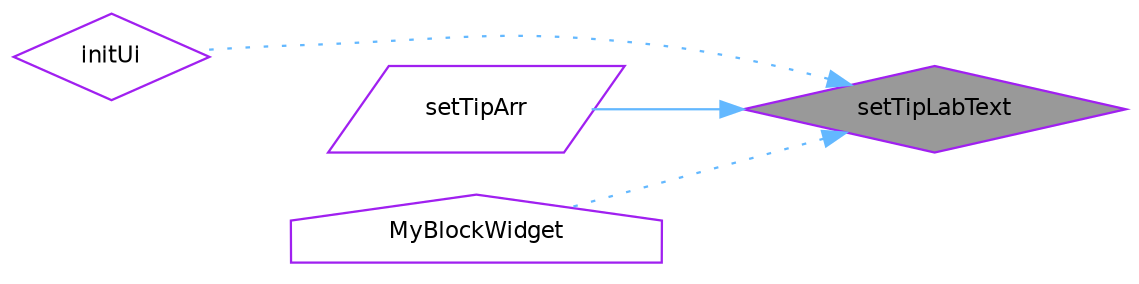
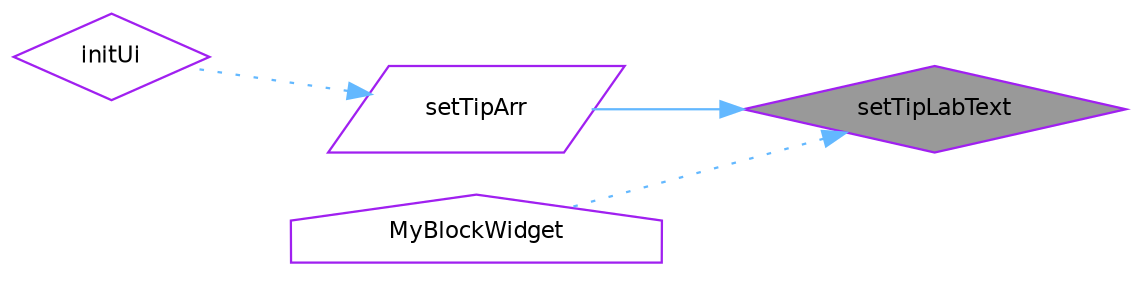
edge "initUi" -> "setTipLabText": now "initUi" -> "setTipArr"
